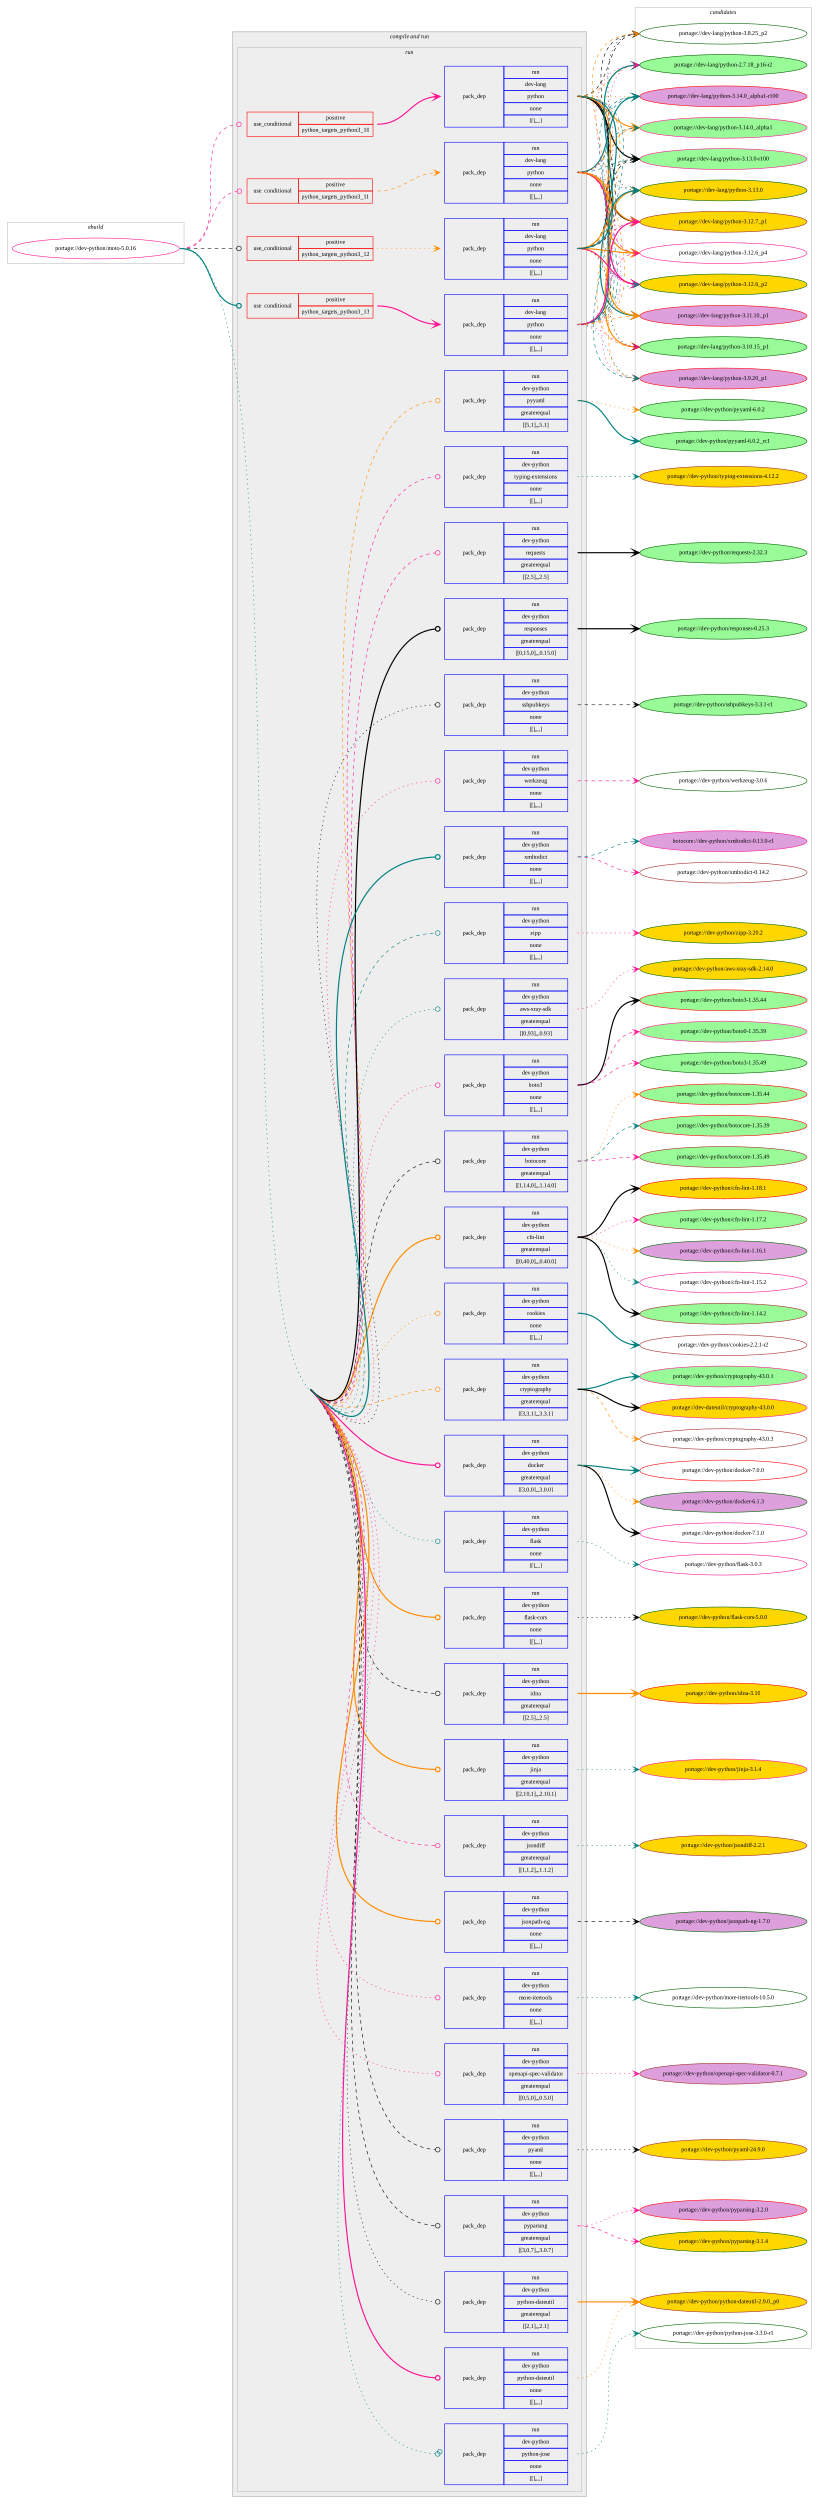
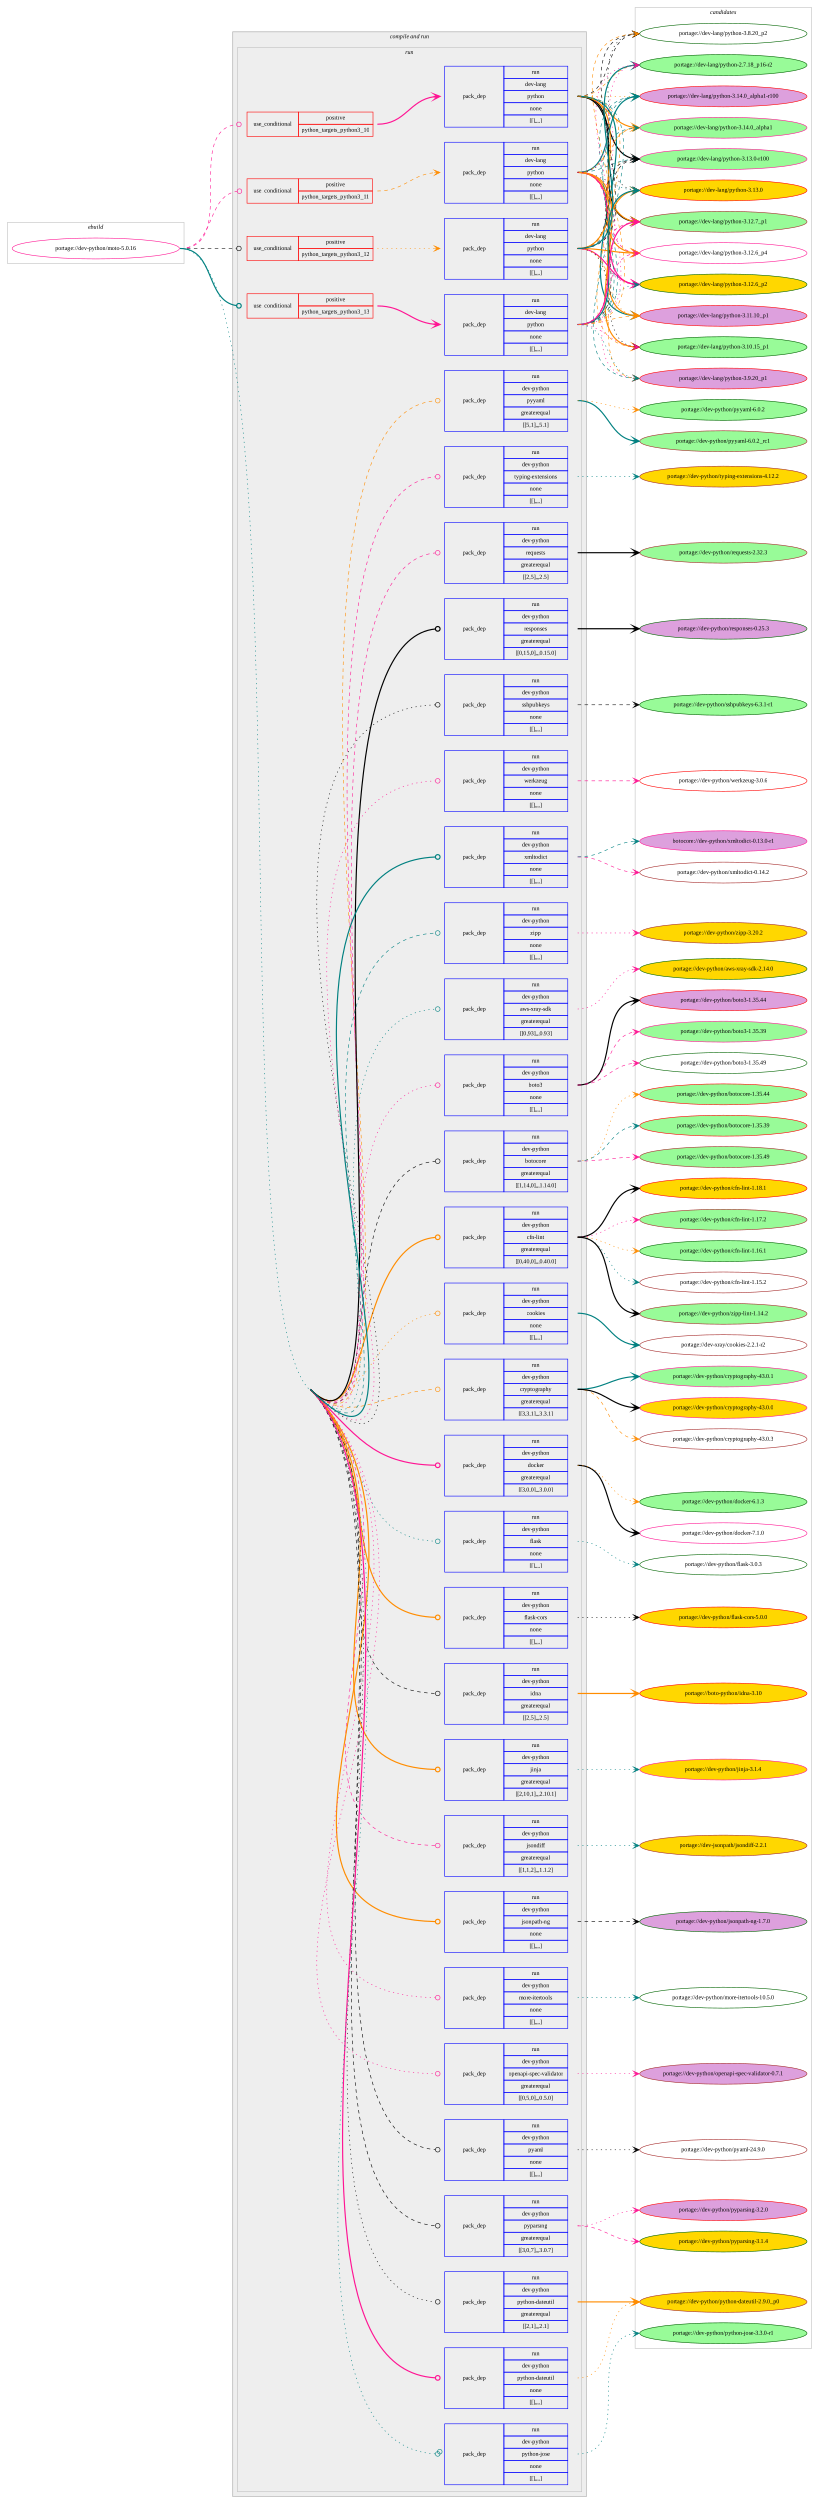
node "portage://dev-lang/python-3.8.25_p2": label "portage://dev-lang/python-3.8.25_p2" -> "portage://dev-lang/python-3.8.20_p2"
node "portage://dev-lang/python-3.13.0": color darkgreen -> red
node "portage://dev-lang/python-3.12.7_p1": fillcolor gold -> palegreen
node "portage://dev-python/pyyaml-6.0.2_rc1": color darkgreen -> brown
node "portage://dev-python/requests-2.32.3": color darkgreen -> brown
node "portage://dev-python/responses-0.25.3": fillcolor palegreen -> plum
node "portage://dev-python/sshpubkeys-3.3.1-r1": label "portage://dev-python/sshpubkeys-3.3.1-r1" -> "portage://dev-python/sshpubkeys-6.3.1-r1"
node "portage://dev-python/werkzeug-3.0.6": color darkgreen -> red
node "portage://dev-python/zipp-3.20.2": color darkgreen -> brown
node "portage://dev-python/boto3-1.35.44": fillcolor palegreen -> plum
node "portage://dev-python/boto0-1.35.39": label "portage://dev-python/boto0-1.35.39" -> "portage://dev-python/boto3-1.35.39"
node "portage://dev-python/boto3-1.35.49": fillcolor palegreen -> white
node "portage://dev-python/cfn-lint-1.16.1": fillcolor plum -> palegreen
node "portage://dev-python/cfn-lint-1.15.2": color deeppink -> brown
node "portage://dev-python/cfn-lint-1.14.2": label "portage://dev-python/cfn-lint-1.14.2" -> "portage://dev-python/zipp-lint-1.14.2"
node "portage://dev-python/cookies-2.2.1-r2": label "portage://dev-python/cookies-2.2.1-r2" -> "portage://dev-xray/cookies-2.2.1-r2"
node "portage://dev-dateutil/cryptography-43.0.0": label "portage://dev-dateutil/cryptography-43.0.0" -> "portage://dev-python/cryptography-43.0.0"
node "portage://dev-python/docker-7.0.0": removed
node "portage://dev-python/docker-6.1.3": fillcolor plum -> palegreen
node "portage://dev-python/flask-3.0.3": color deeppink -> darkgreen
node "portage://dev-python/flask-cors-5.0.0": color darkgreen -> red
node "portage://dev-python/idna-3.10": label "portage://dev-python/idna-3.10" -> "portage://boto-python/idna-3.10"
node "portage://dev-python/jsondiff-2.2.1": label "portage://dev-python/jsondiff-2.2.1" -> "portage://dev-jsonpath/jsondiff-2.2.1"
node "portage://dev-python/pyaml-24.9.0": fillcolor gold -> white
node "portage://dev-python/python-jose-3.3.0-r1": fillcolor white -> palegreen
